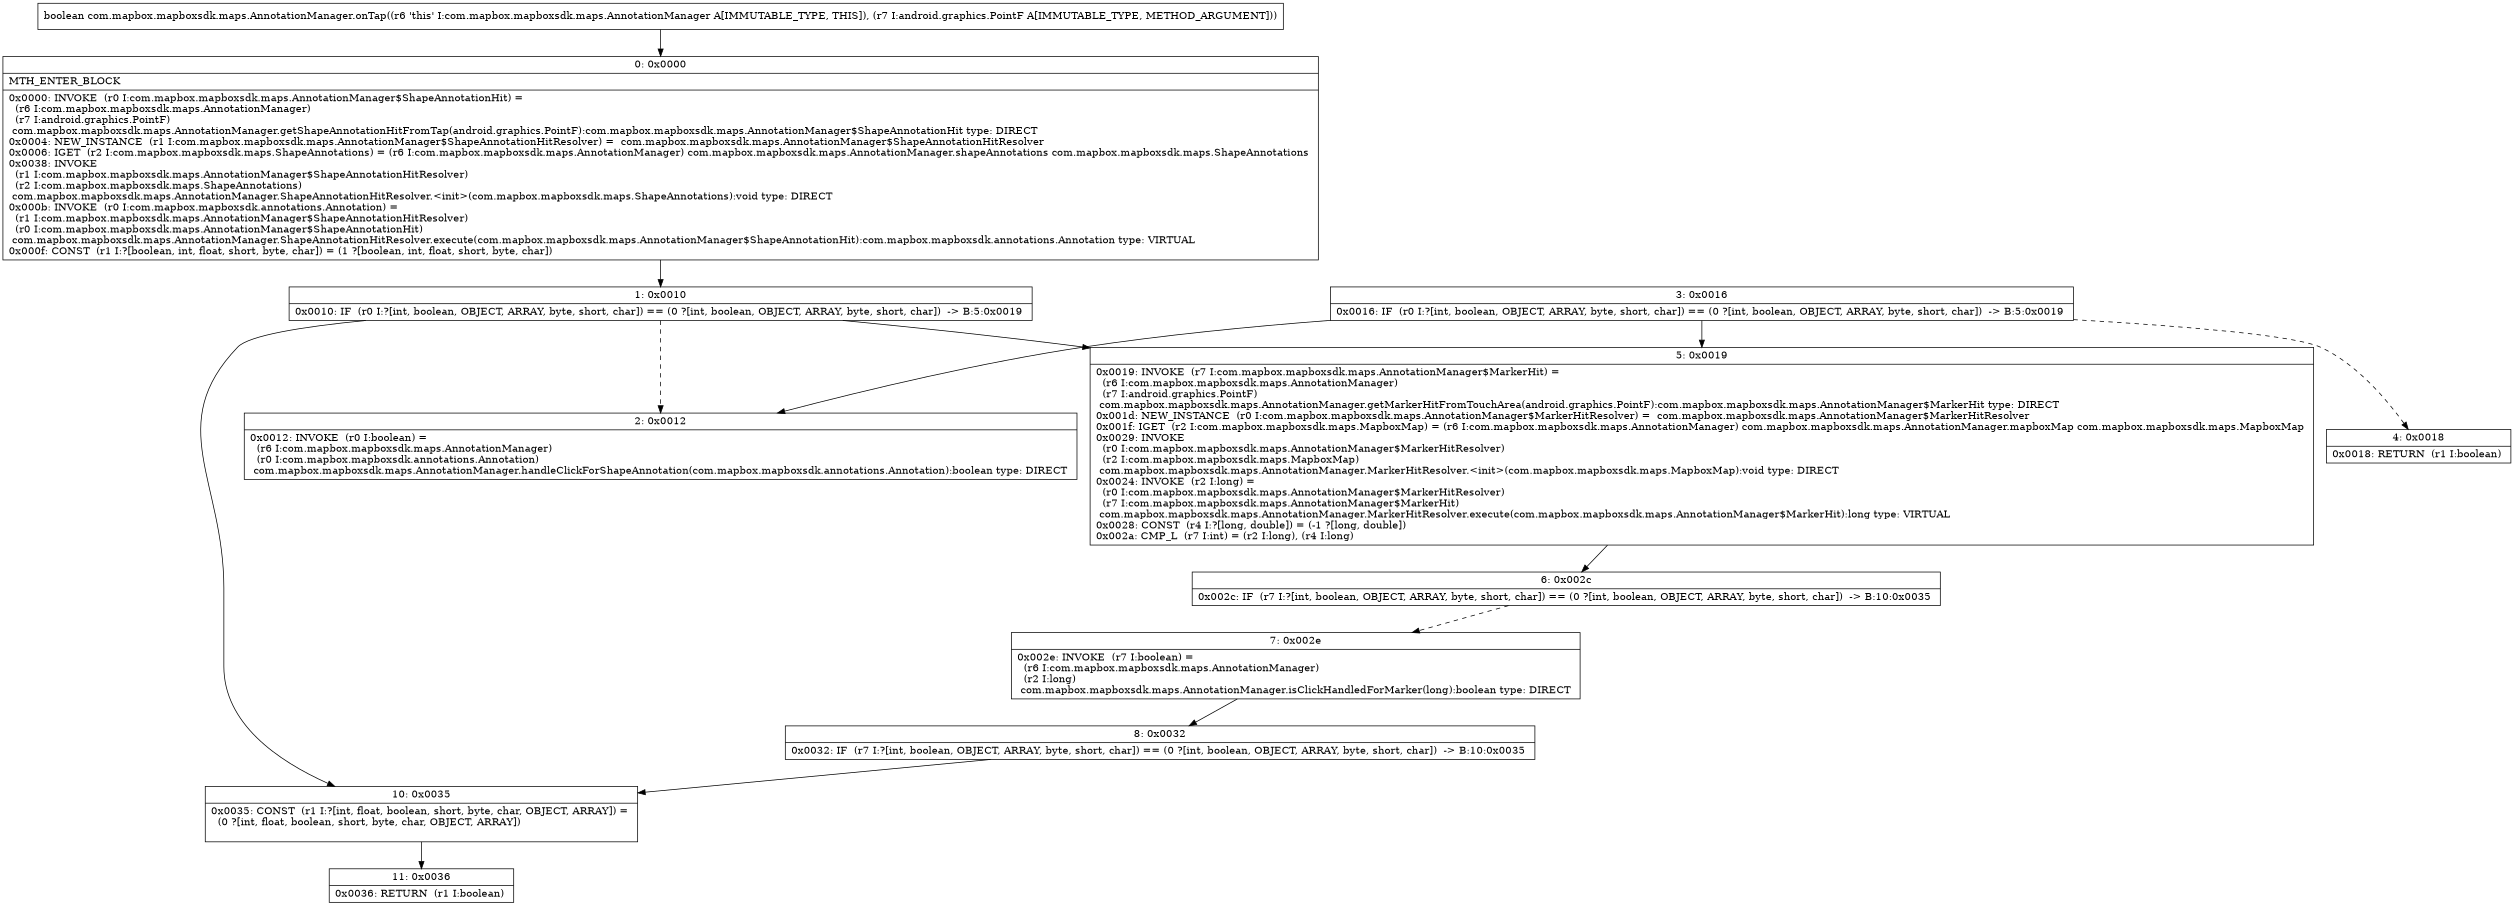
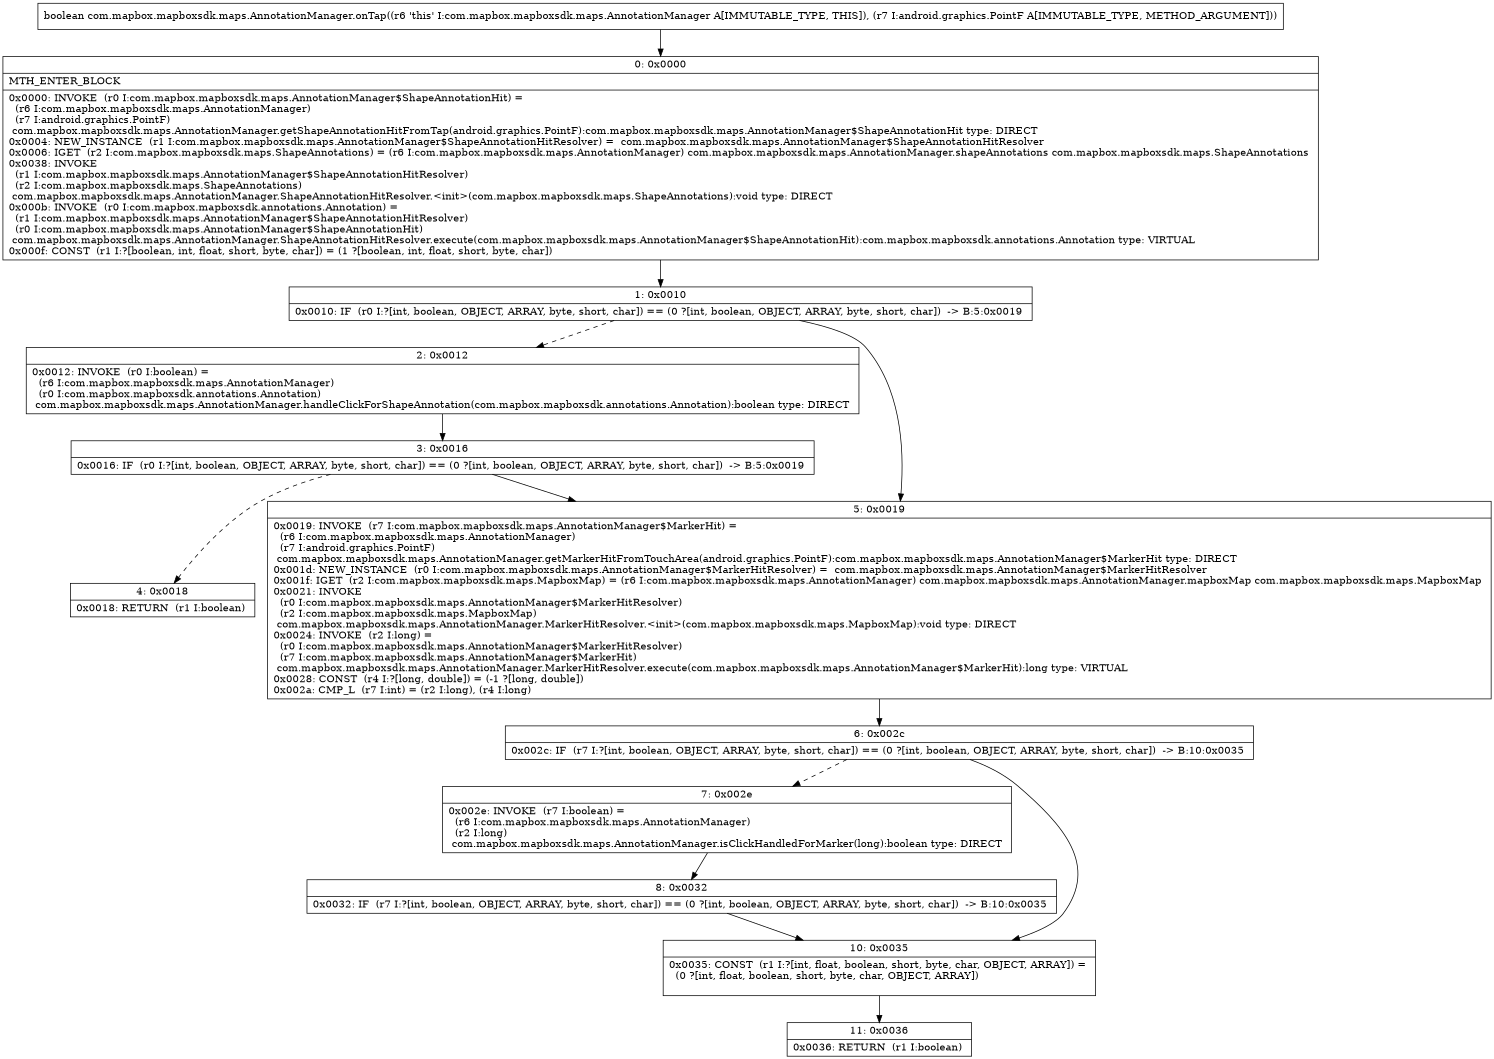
edge "3: 0x0016" -> "2: 0x0012": reversed
node "5: 0x0019": text "0x0029: INVOKE" -> "0x0021: INVOKE"
edge "1: 0x0010" -> "10: 0x0035": now "6: 0x002c" -> "10: 0x0035"
